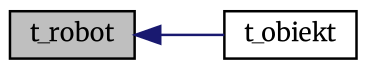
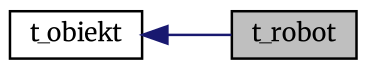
edge "t_obiekt" -> "t_robot": reversed
